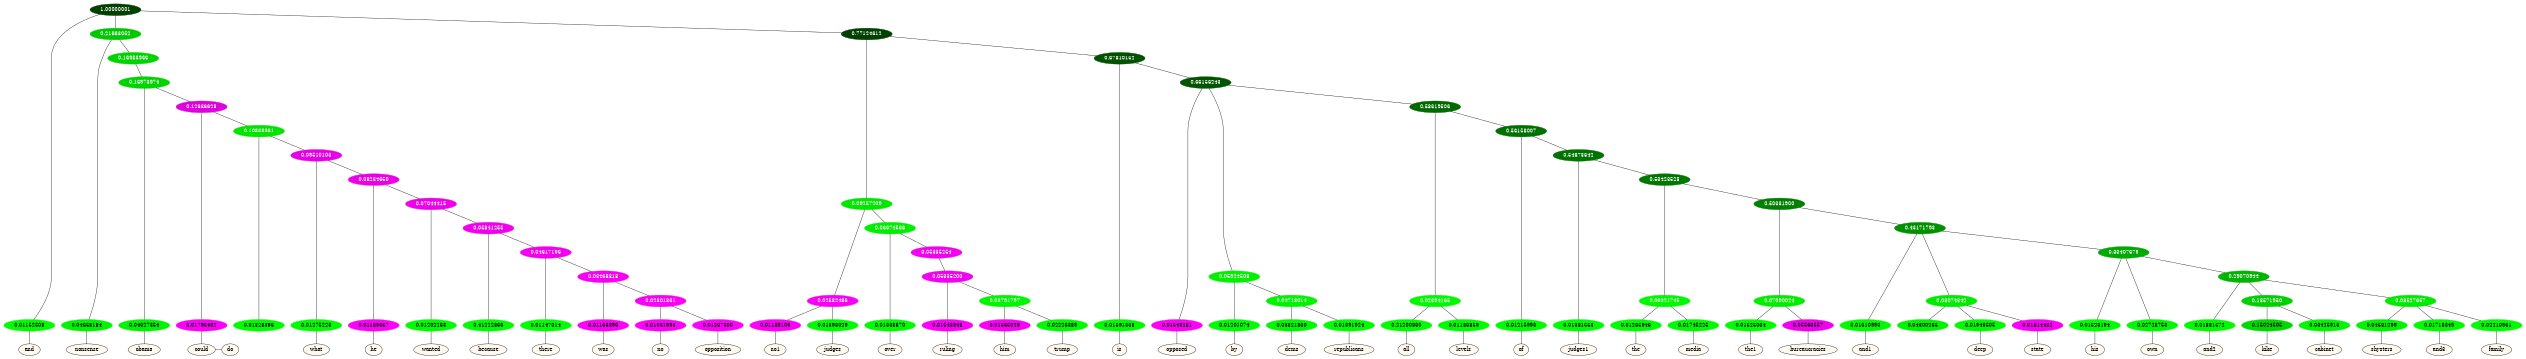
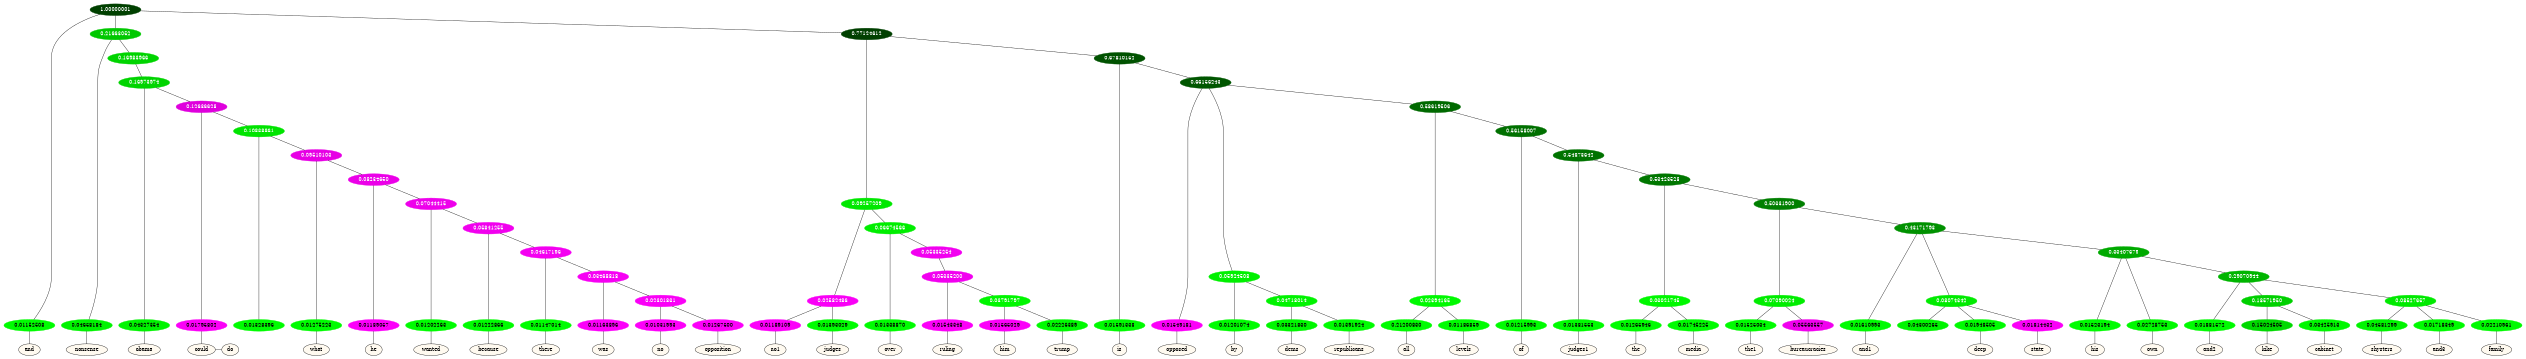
node "0.01795402": label "0.01795402" -> "0.01795802"
node "0.41222866": label "0.41222866" -> "0.01222866"
